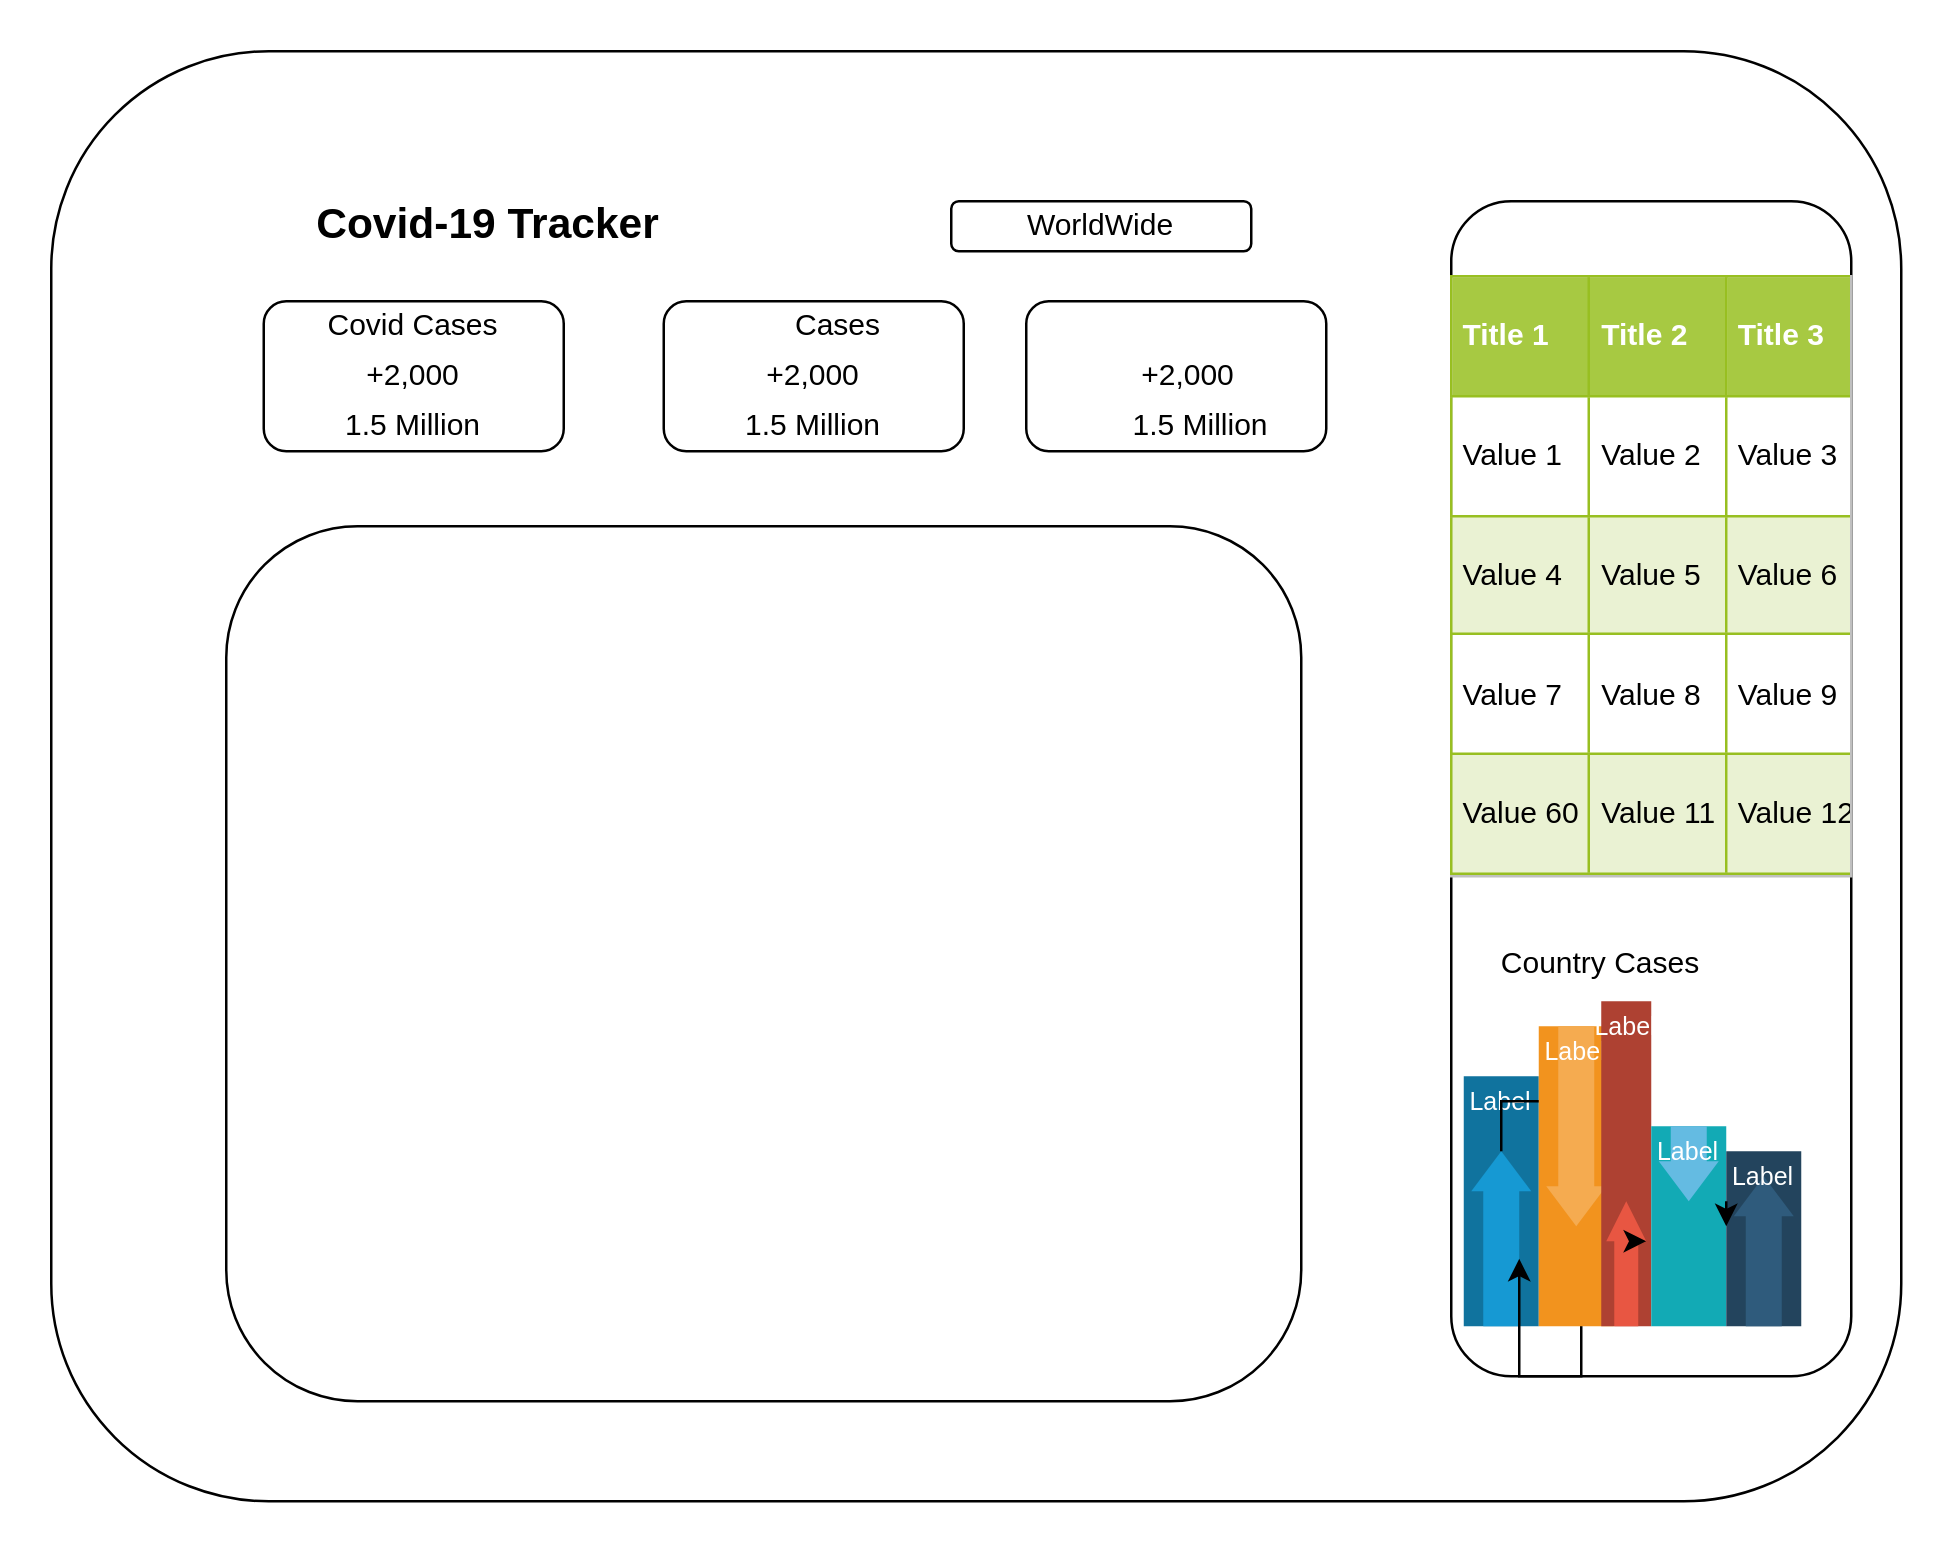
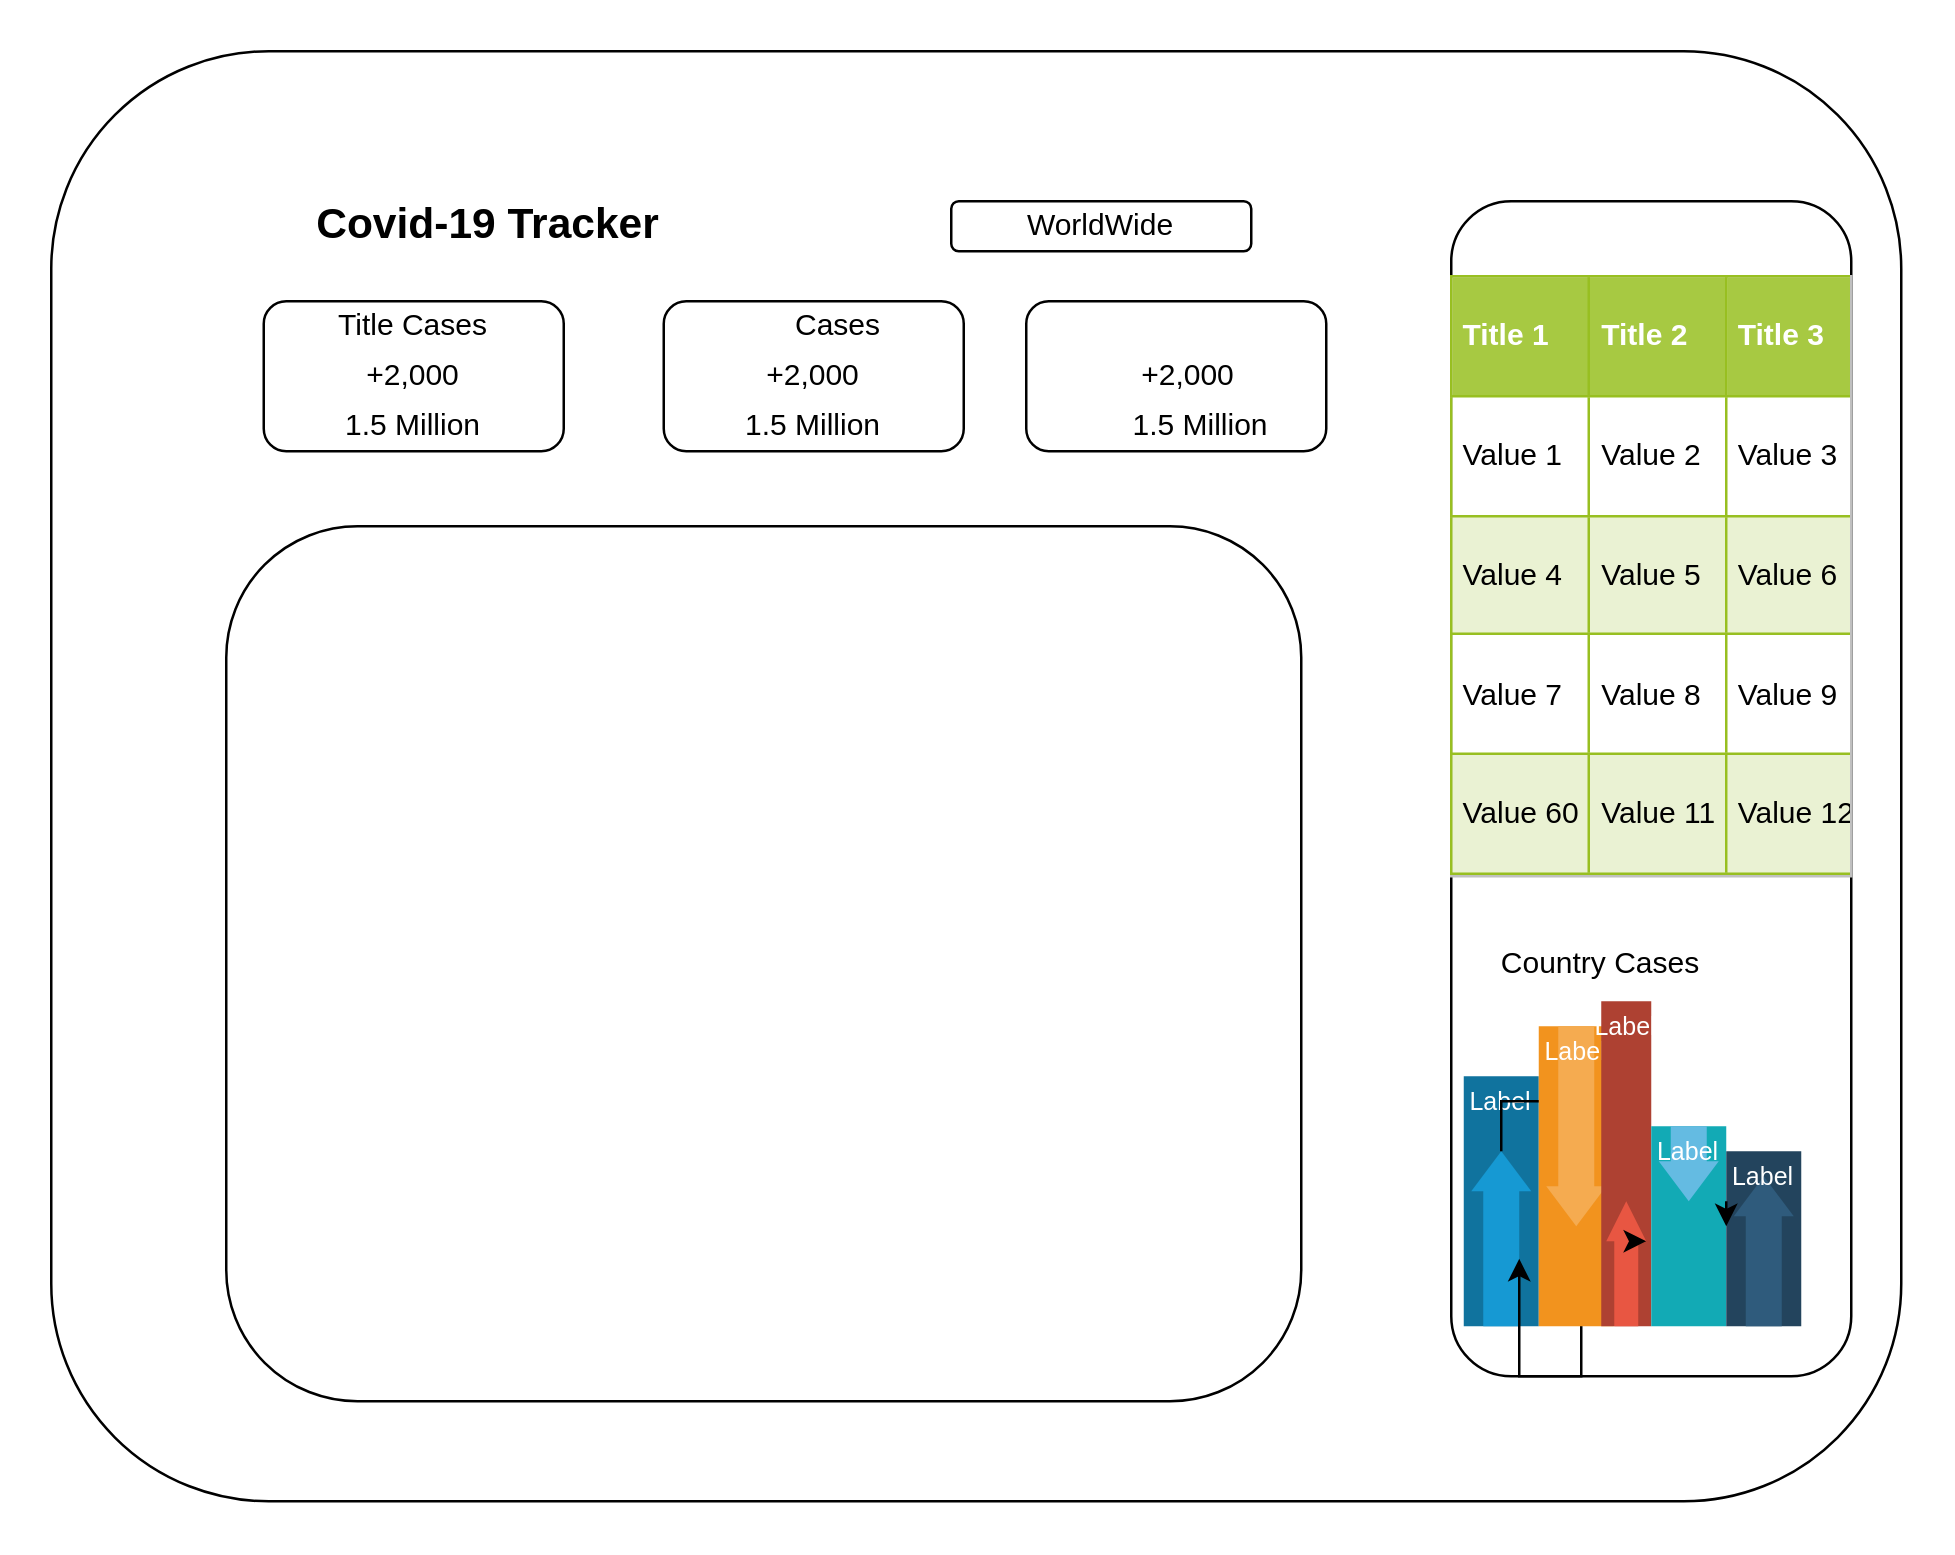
node "Covid Cases": label "Covid Cases" -> "Title Cases"
